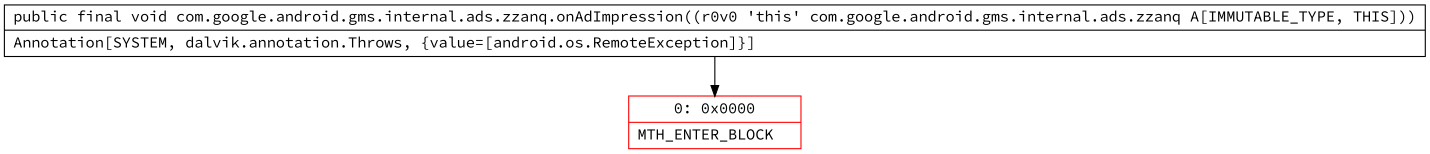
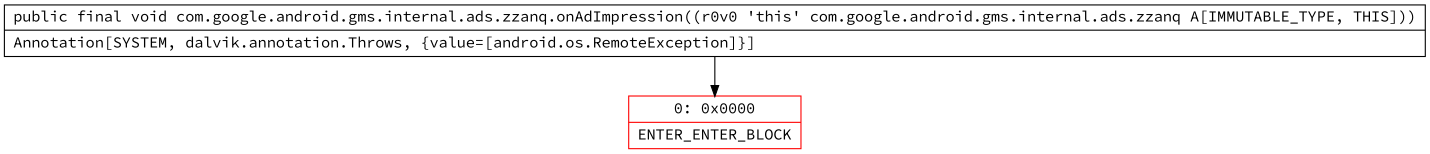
node "0: 0x0000": text "MTH_ENTER_BLOCK" -> "ENTER_ENTER_BLOCK"
